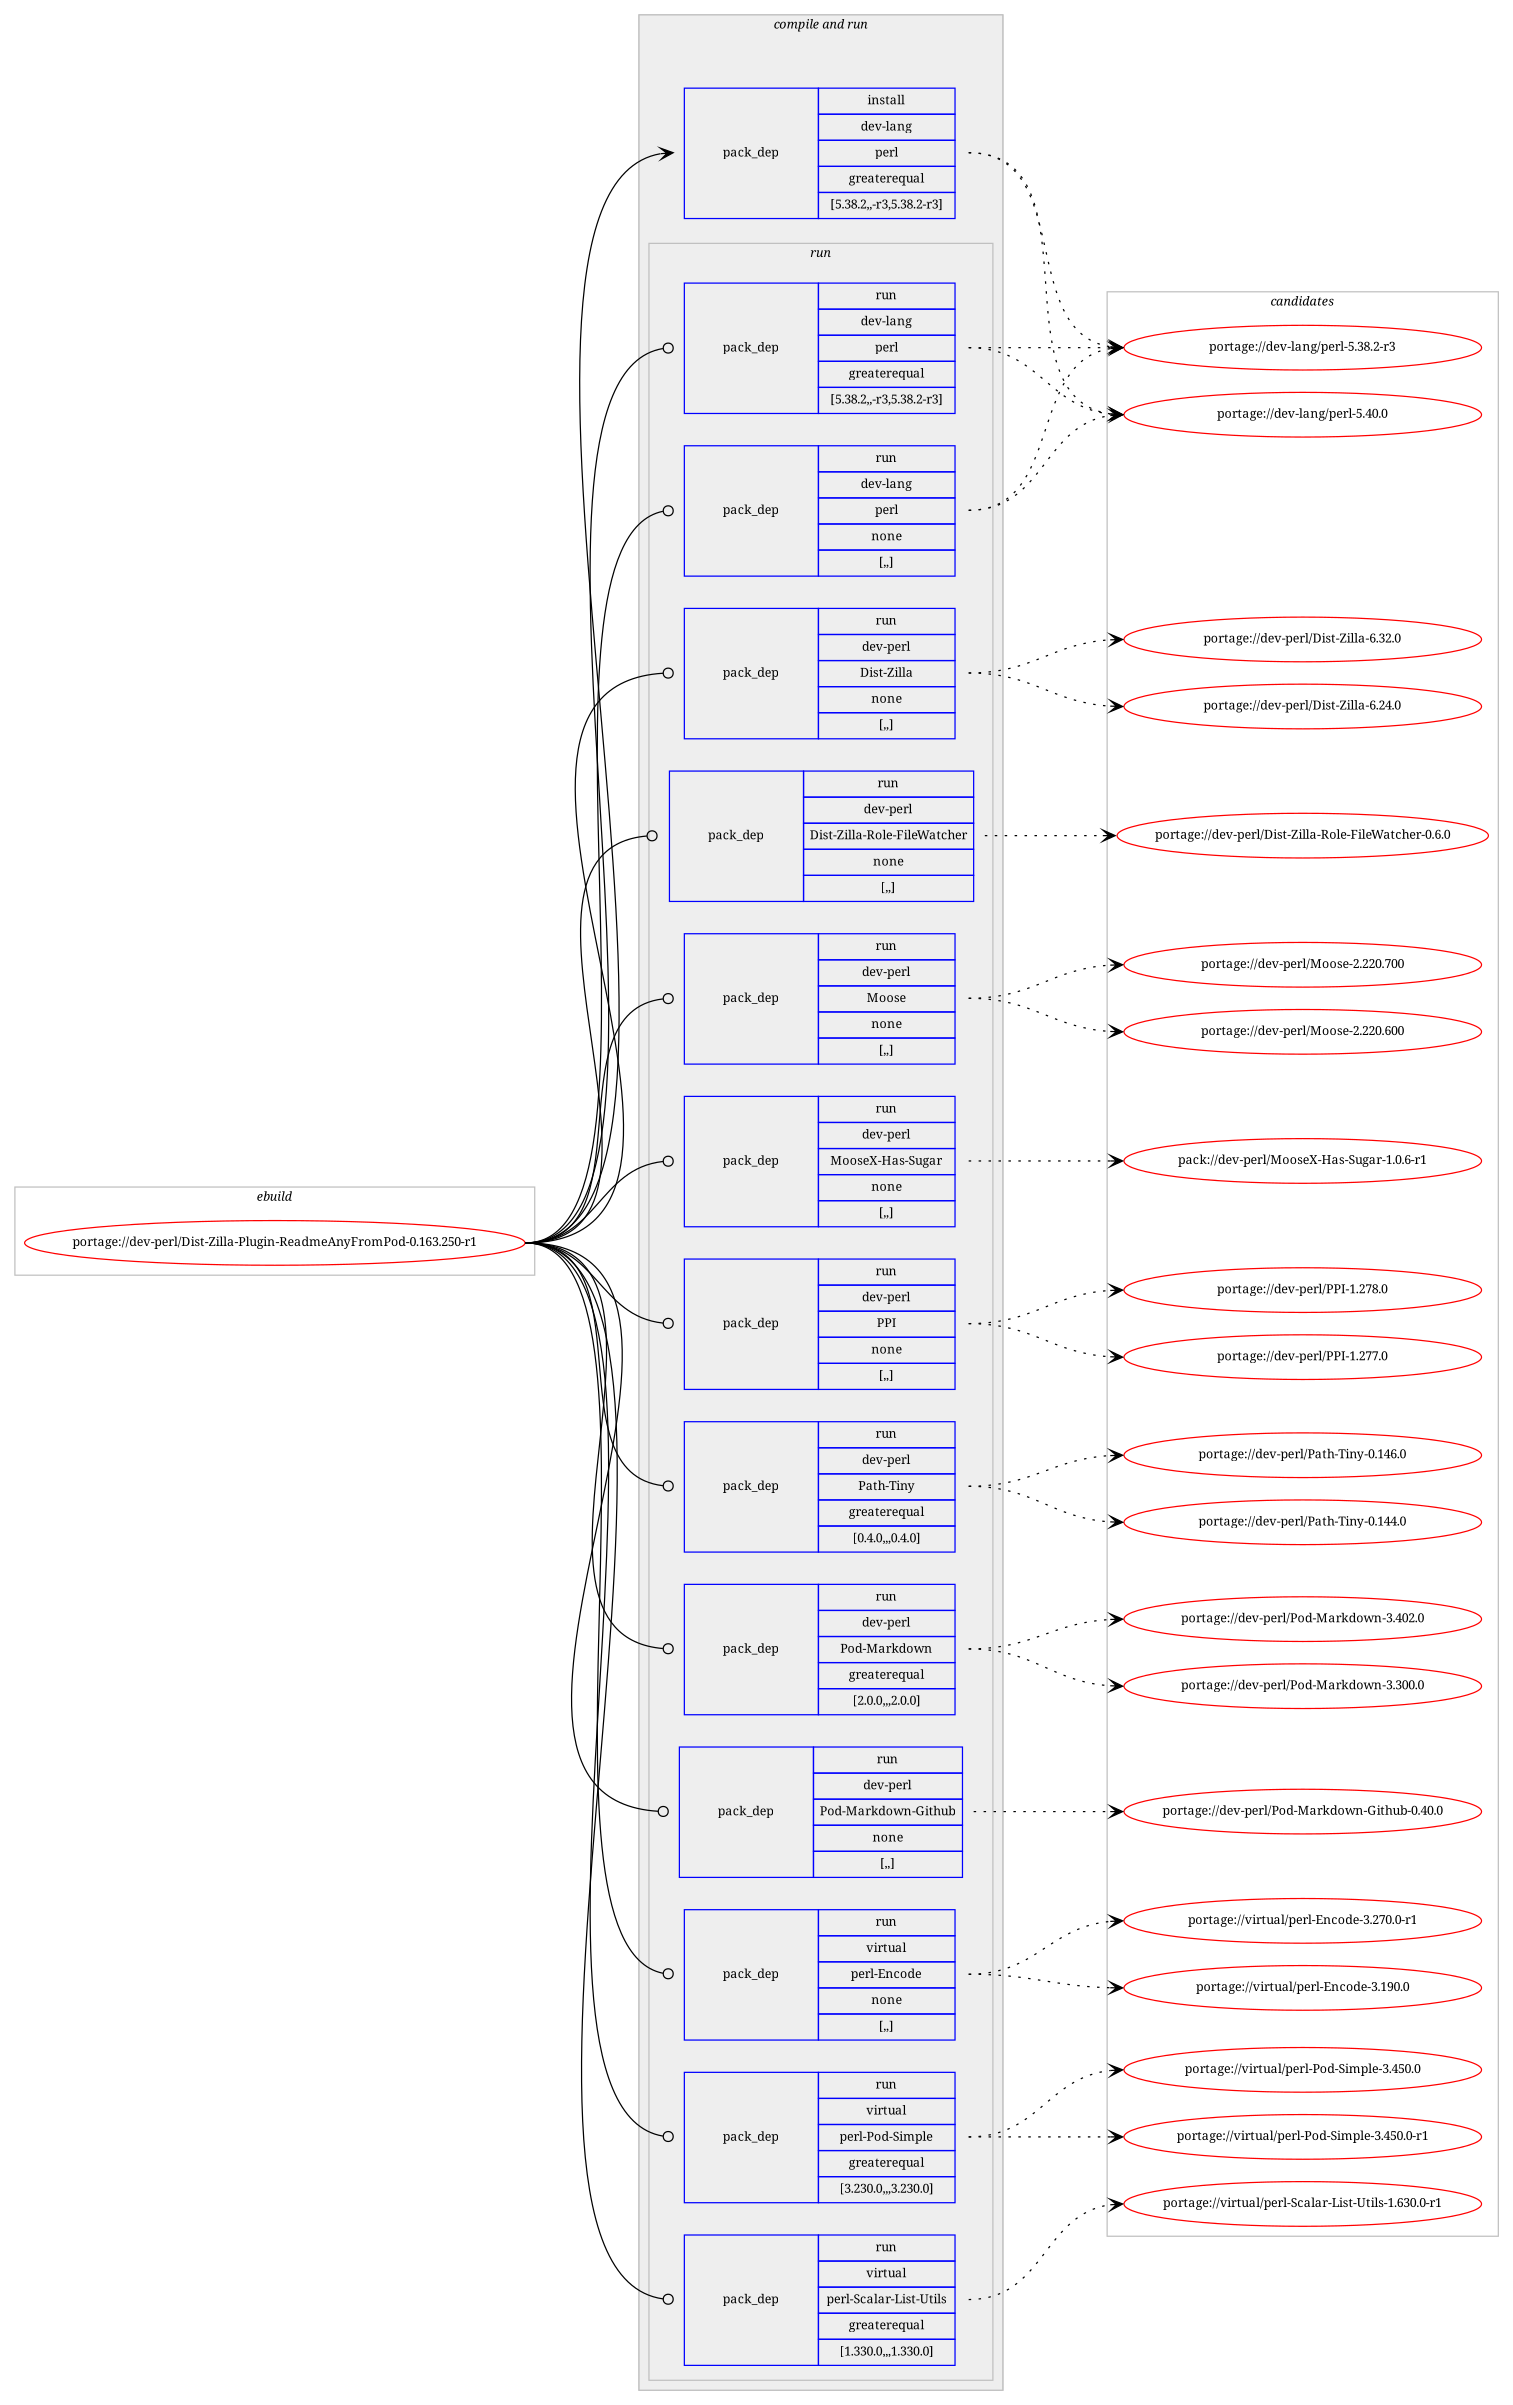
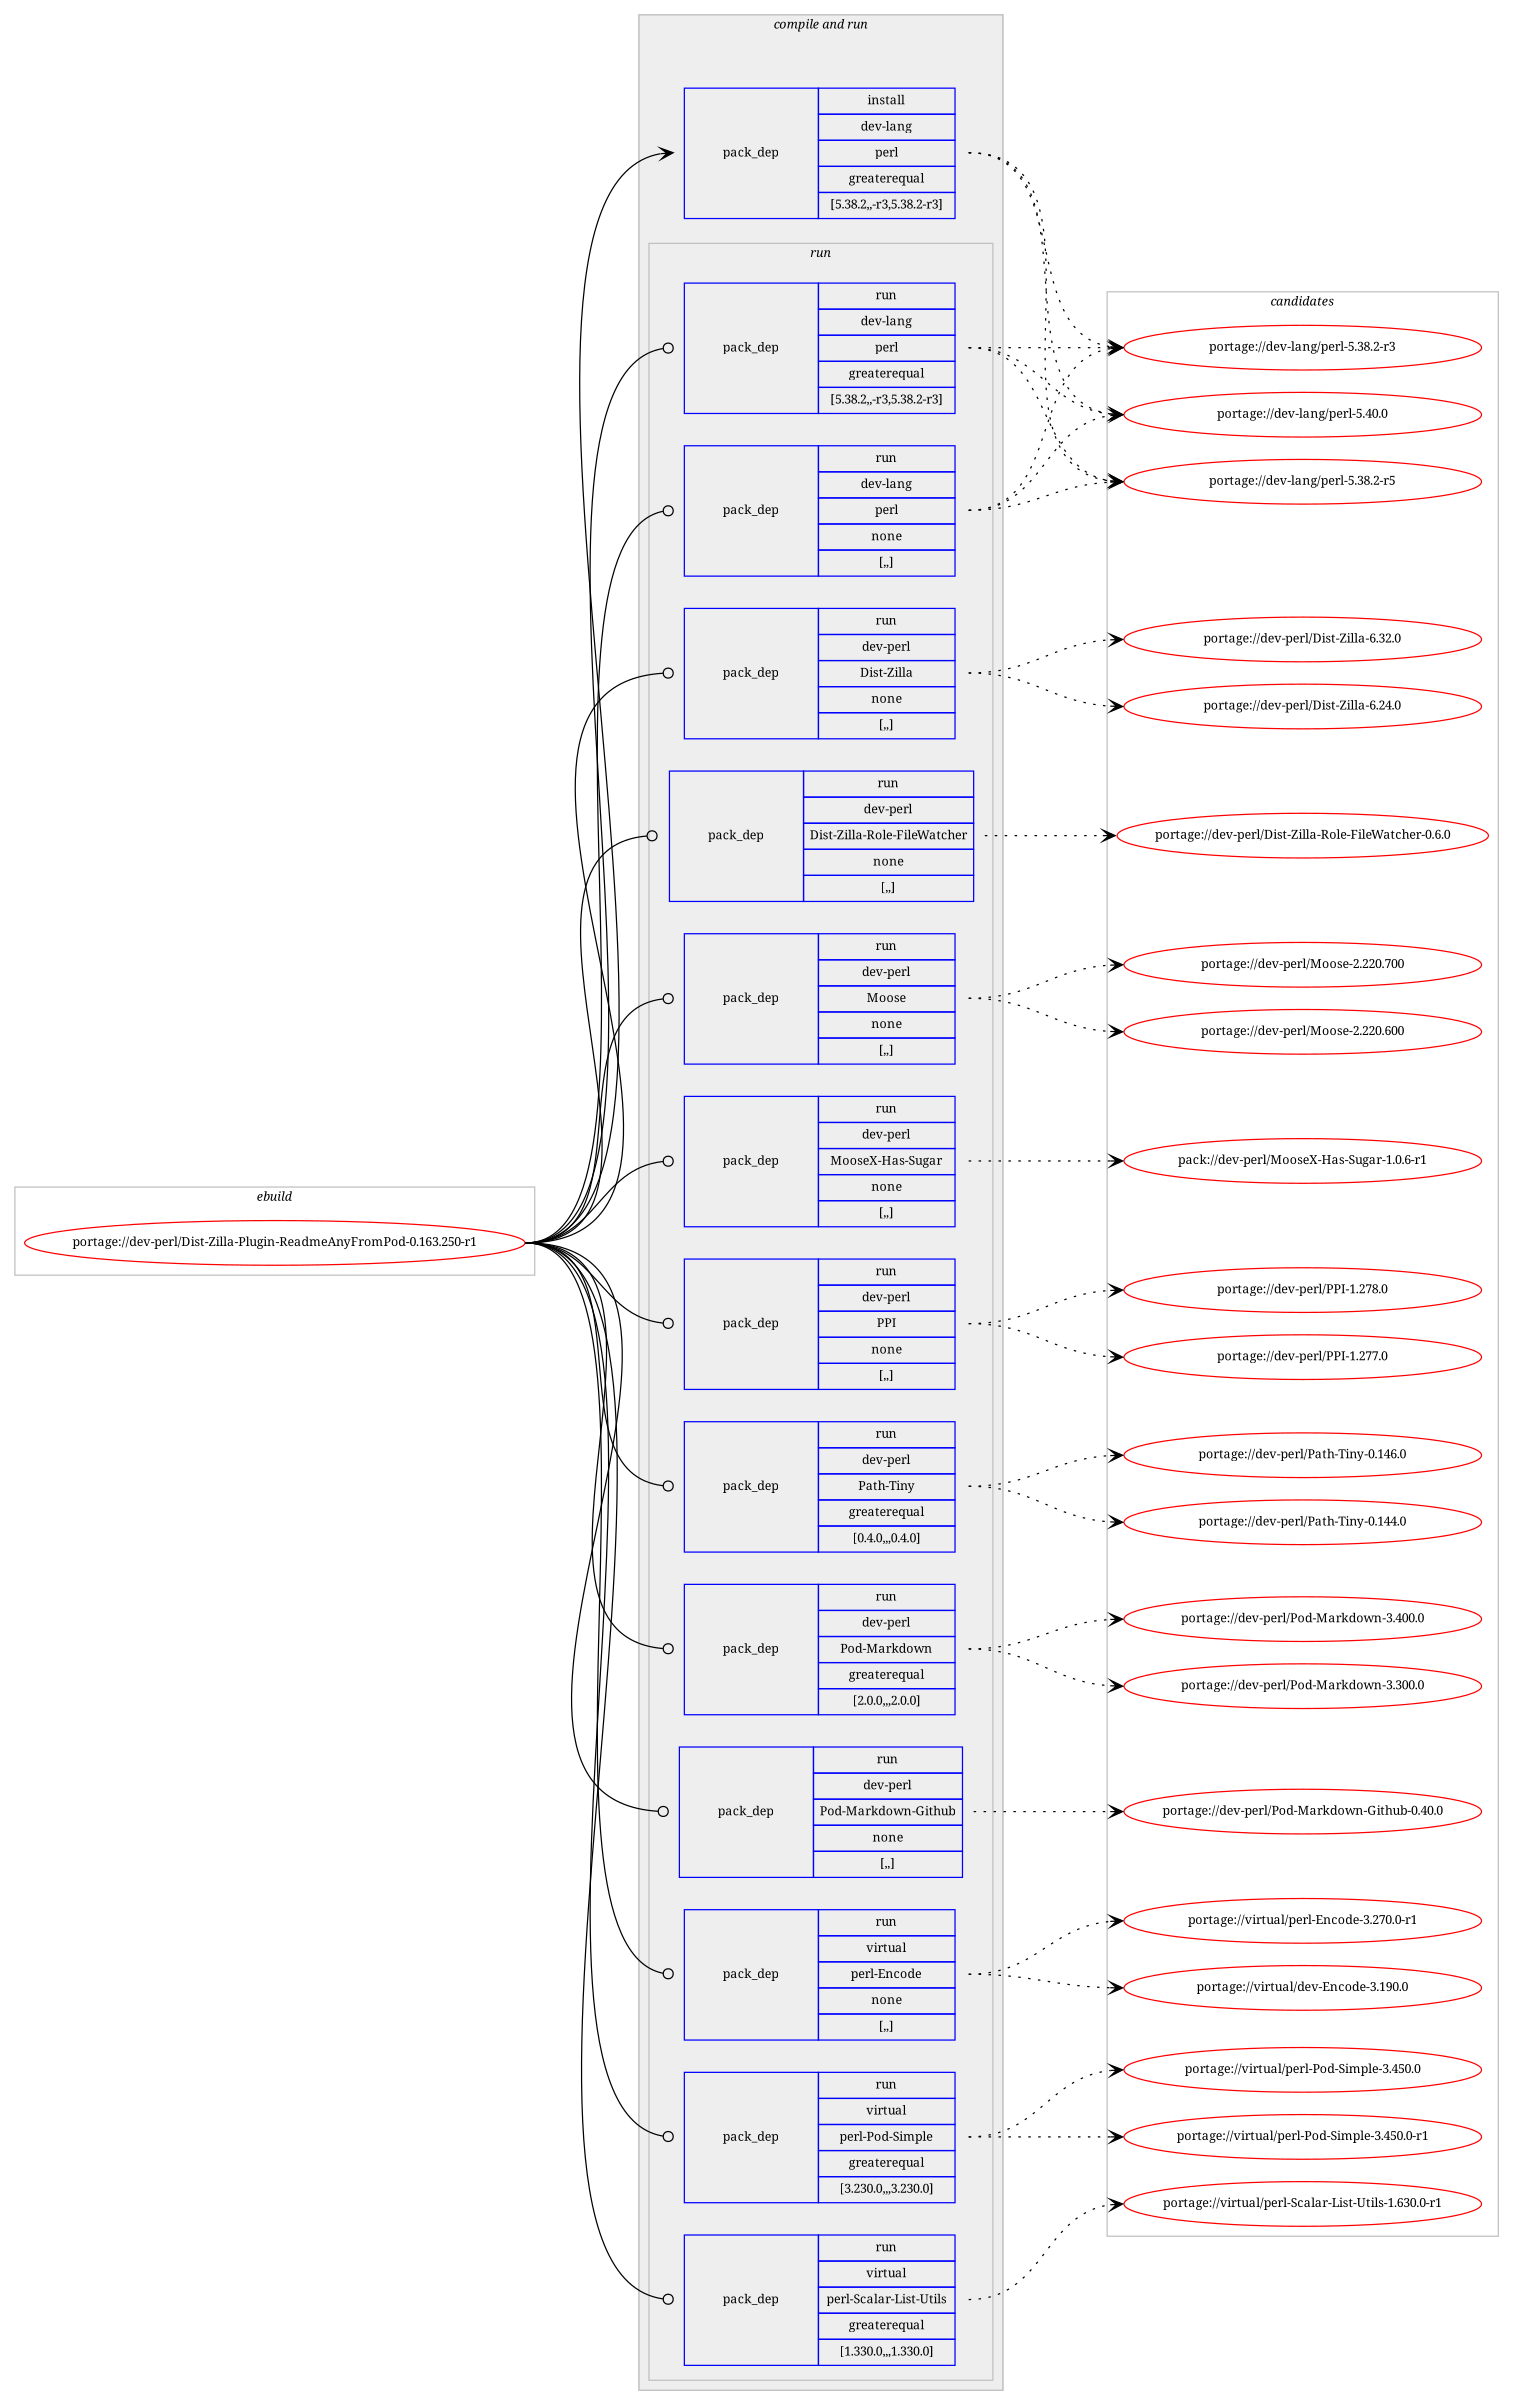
node "portage://dev-lang/perl-5.38.2-r5": added
node "portage://dev-perl/Pod-Markdown-3.402.0": label "portage://dev-perl/Pod-Markdown-3.402.0" -> "portage://dev-perl/Pod-Markdown-3.400.0"
node "portage://virtual/perl-Encode-3.190.0": label "portage://virtual/perl-Encode-3.190.0" -> "portage://virtual/dev-Encode-3.190.0"
